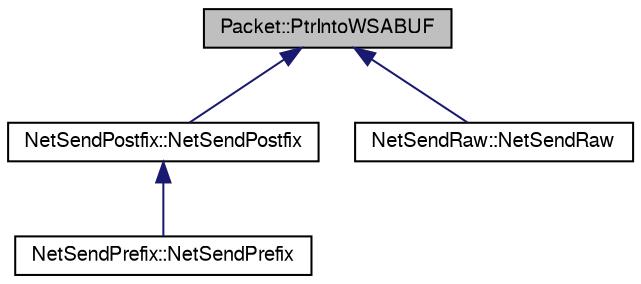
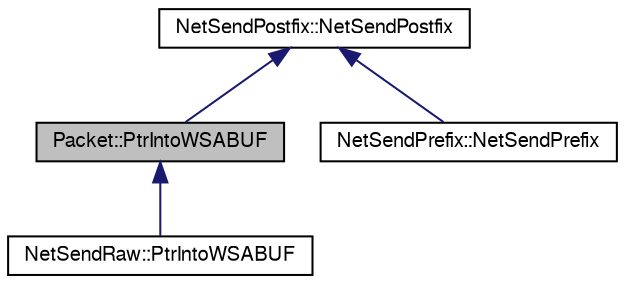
edge "NetSendPostfix::NetSendPostfix" -> "Packet::PtrIntoWSABUF": reversed
node "NetSendRaw::NetSendRaw": label "NetSendRaw::NetSendRaw" -> "NetSendRaw::PtrIntoWSABUF"
